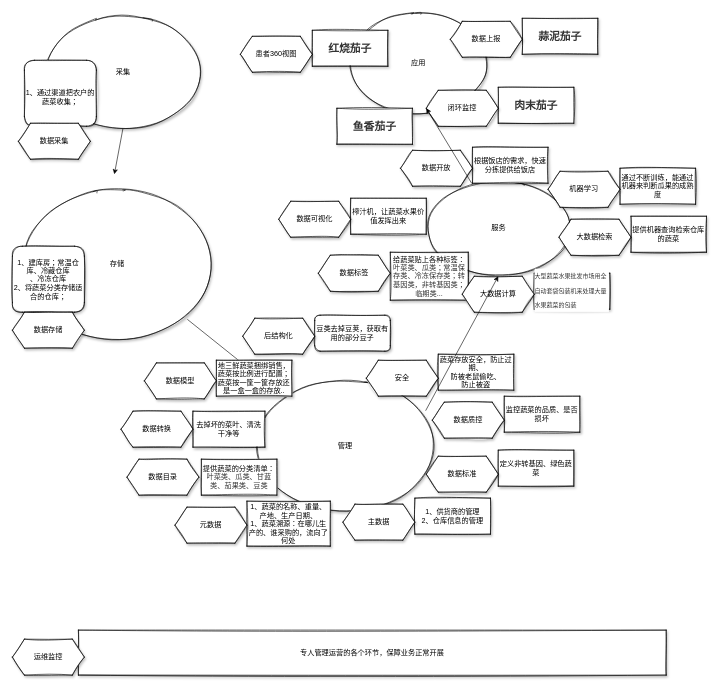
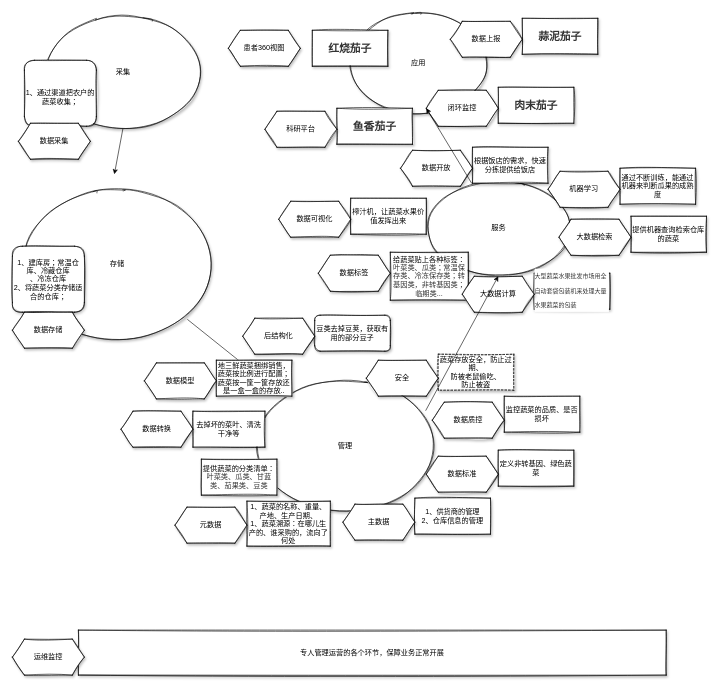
node "患者360视图": moved (276, 54) -> (264, 48)
node "科研平台": added
node "蔬菜存放安全，防止过期、 防被老鼠偷吃、 防止被盗": style solid -> dashed
node "数据目录": removed
